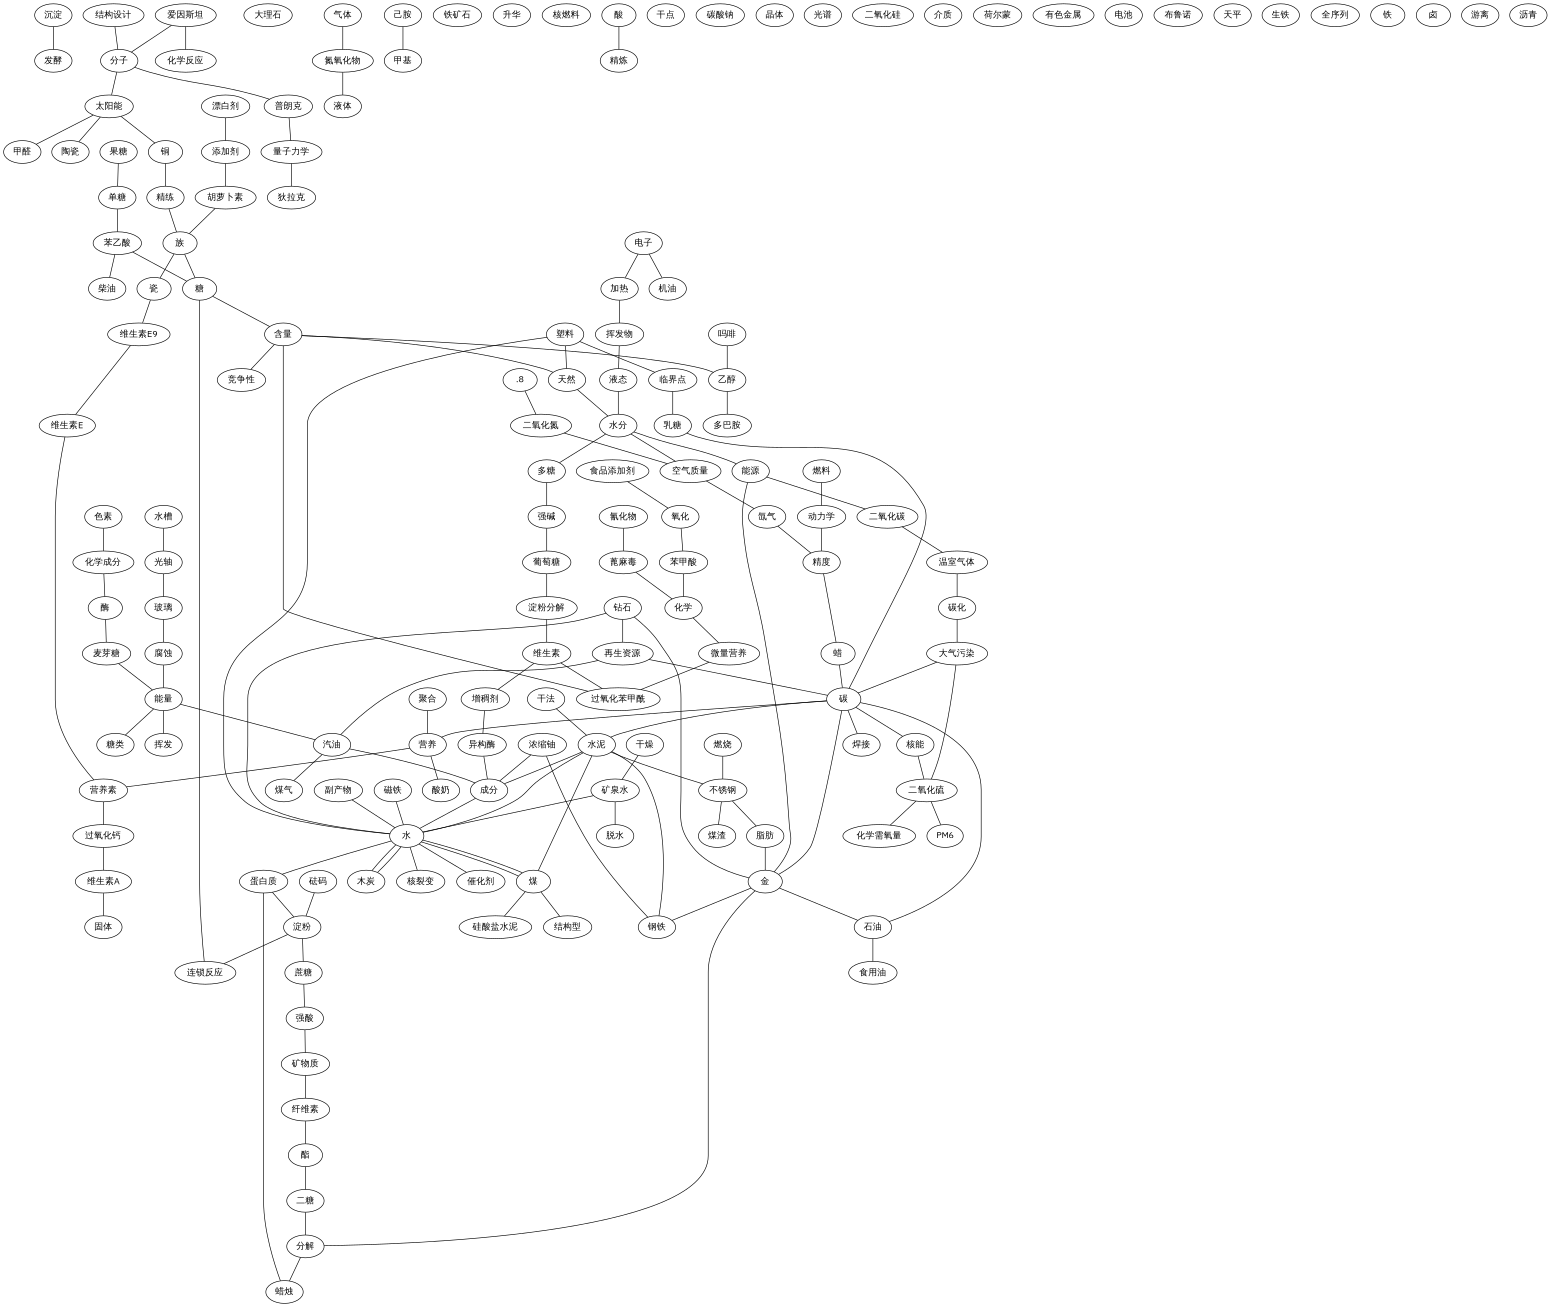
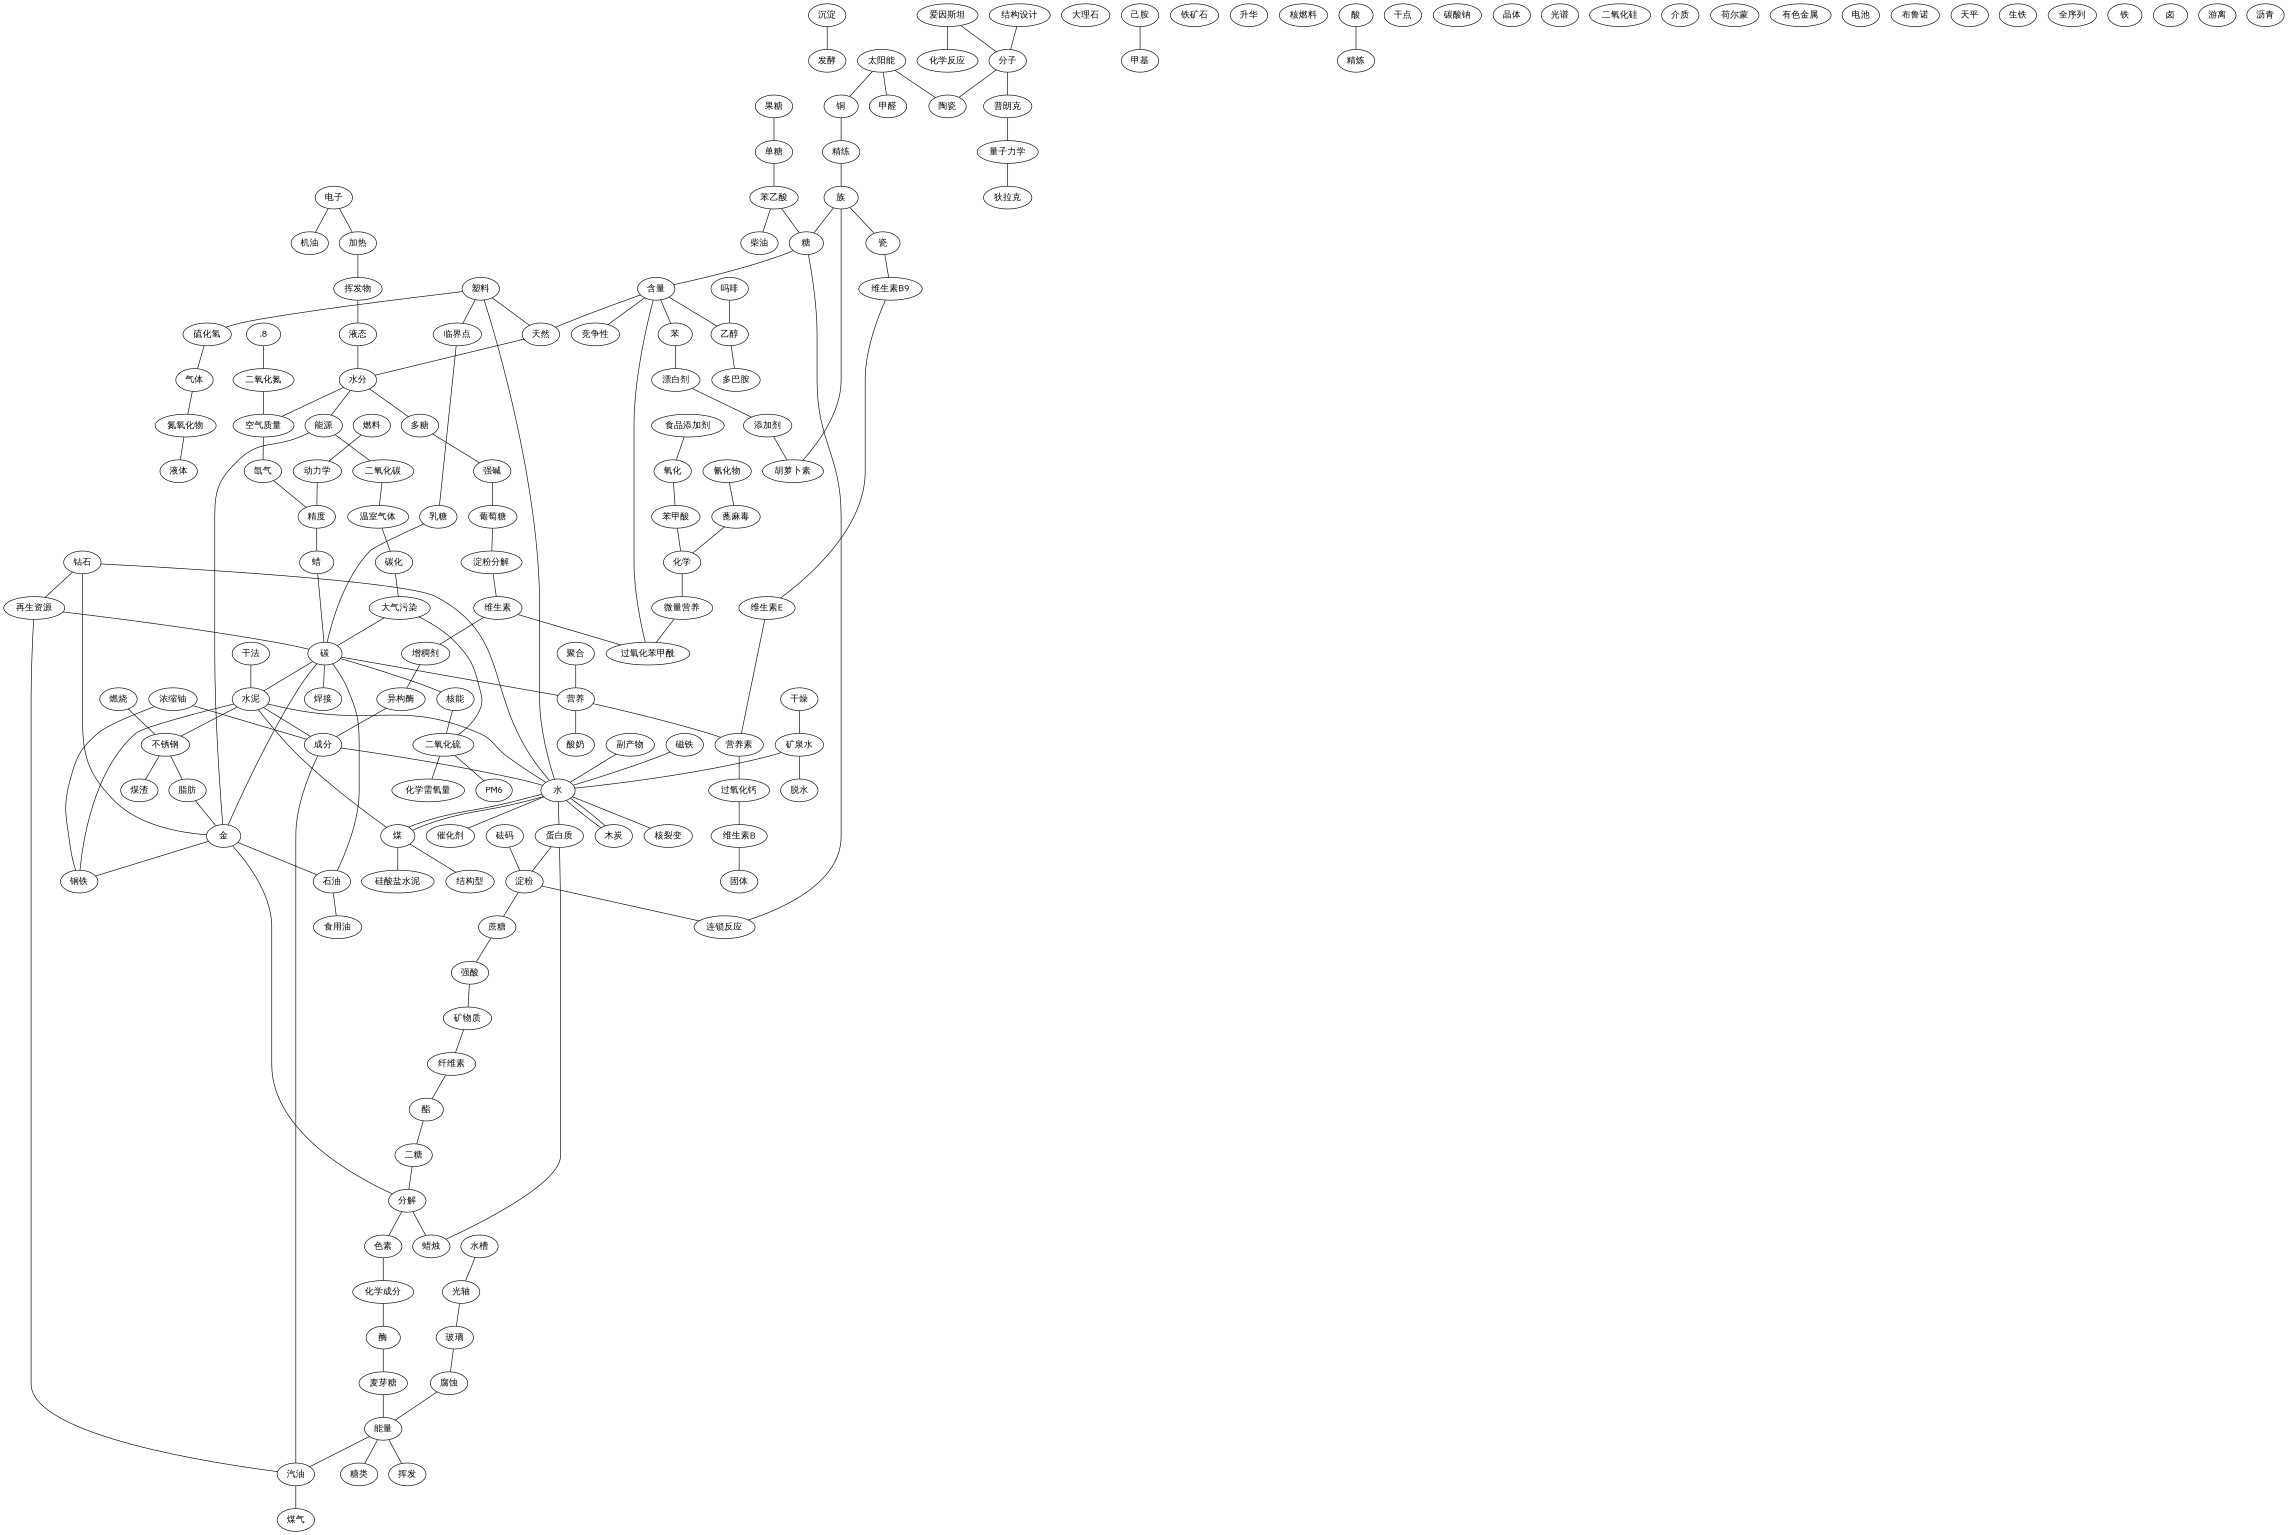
edge "分子" -- "太阳能": now "分子" -- "陶瓷"
node "维生素E9": label "维生素E9" -> "维生素B9"
node "硫化氢": added
node "苯": added
node "维生素A": label "维生素A" -> "维生素B"
edge "分解" -- "色素": added
